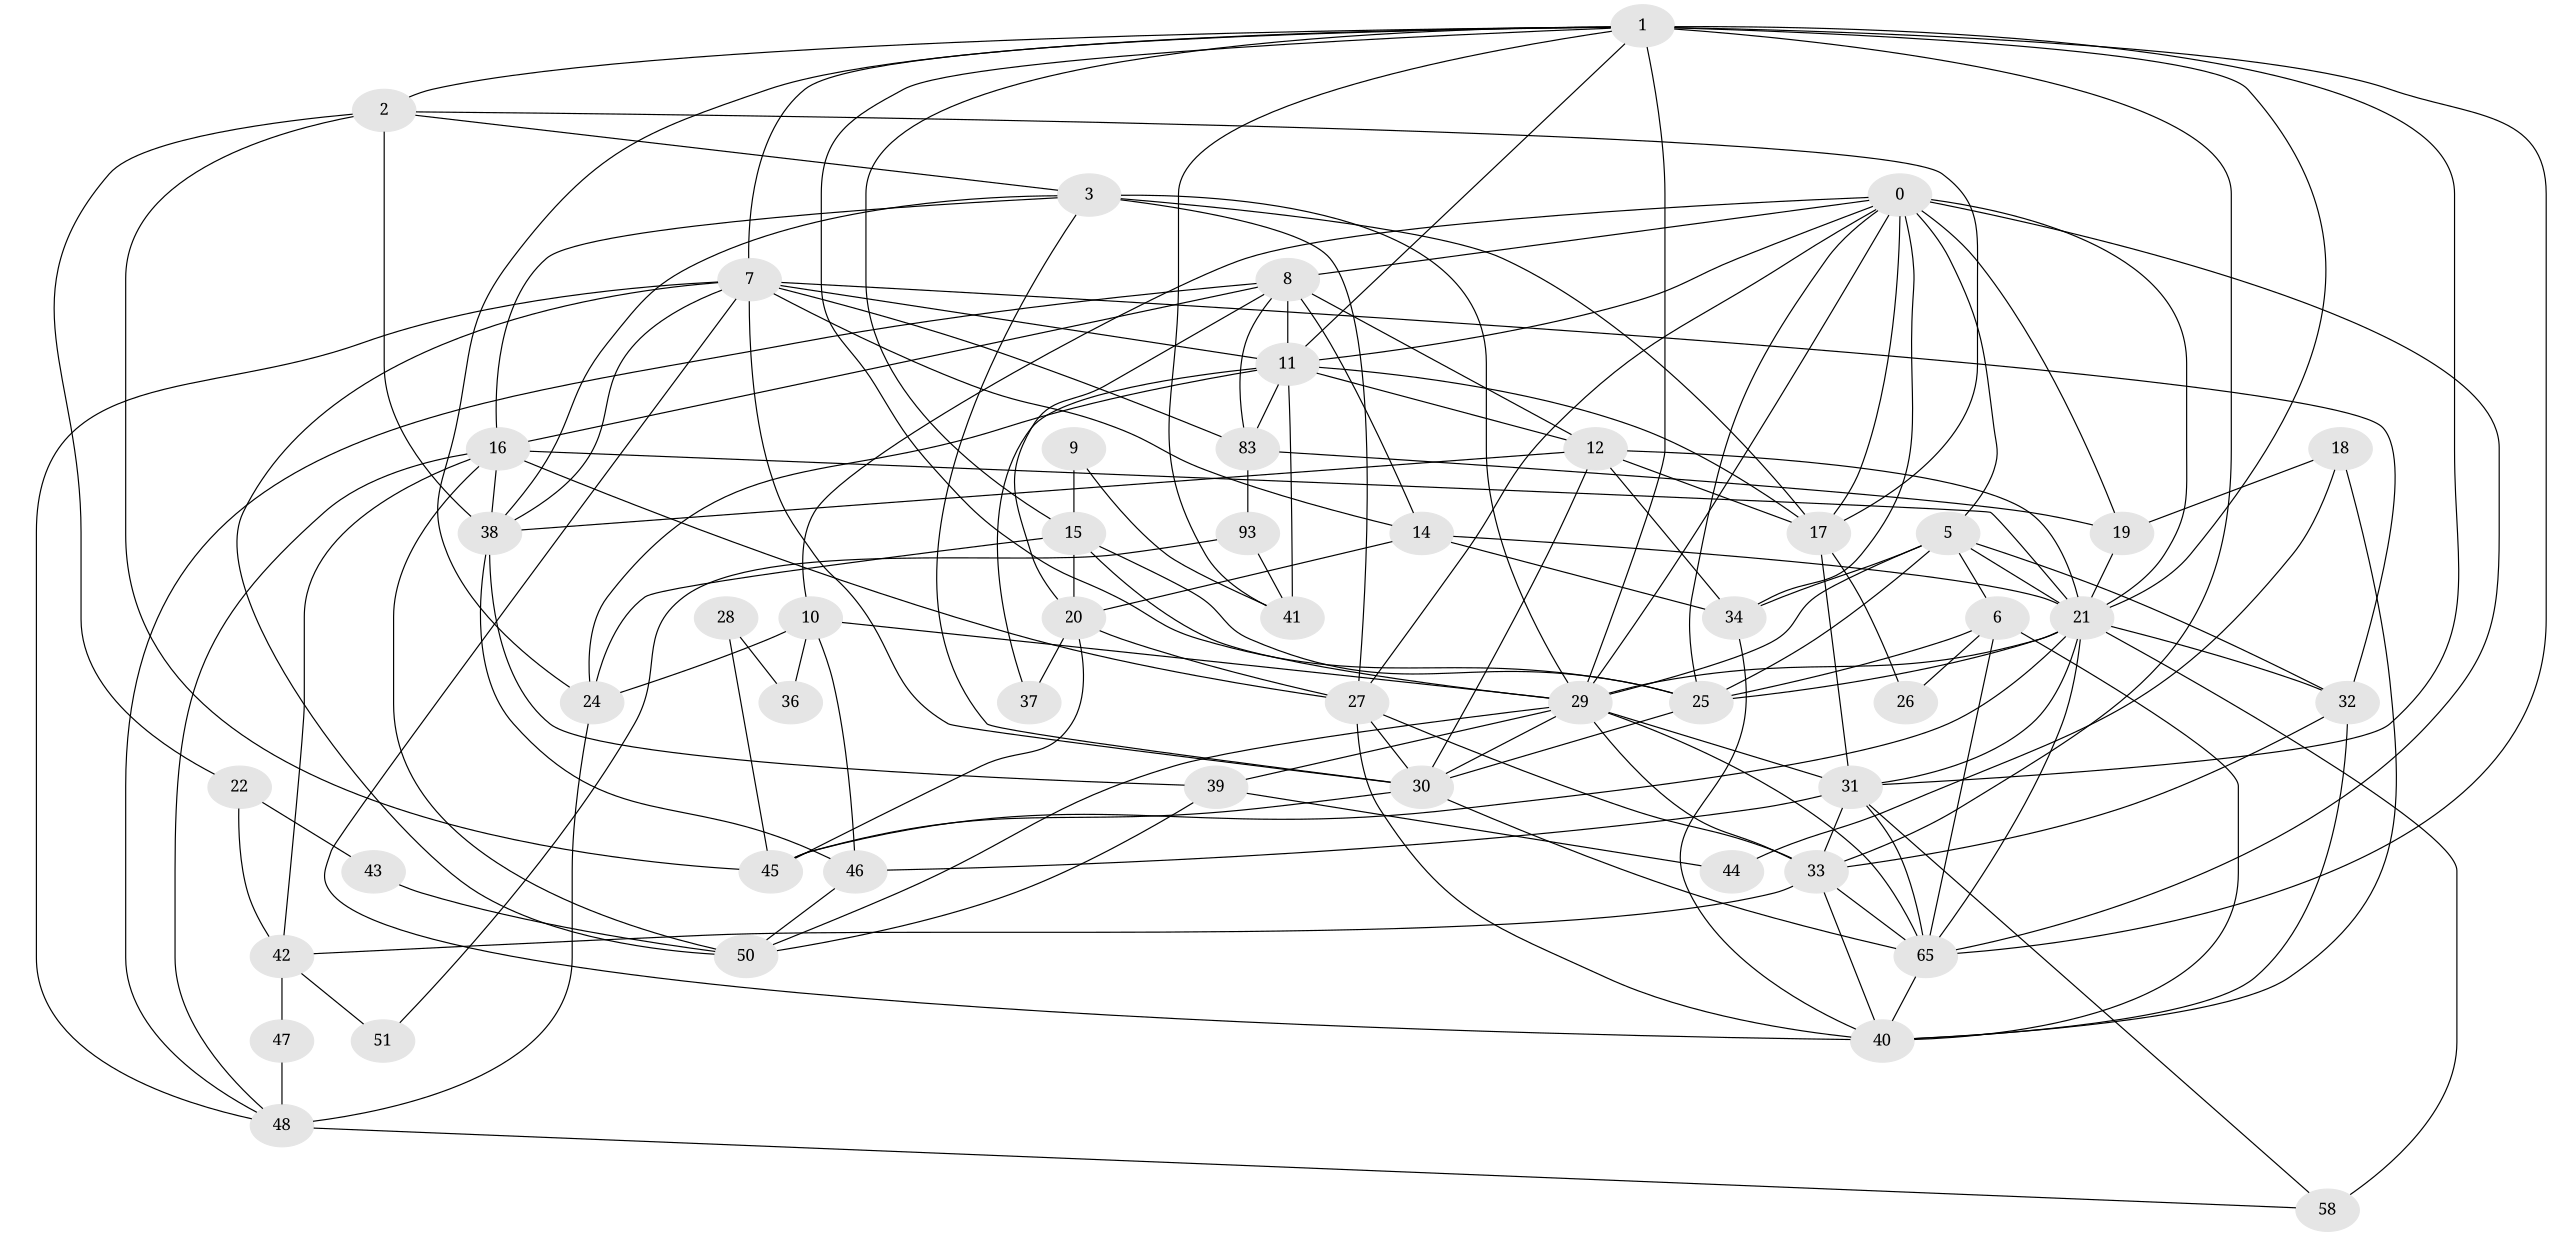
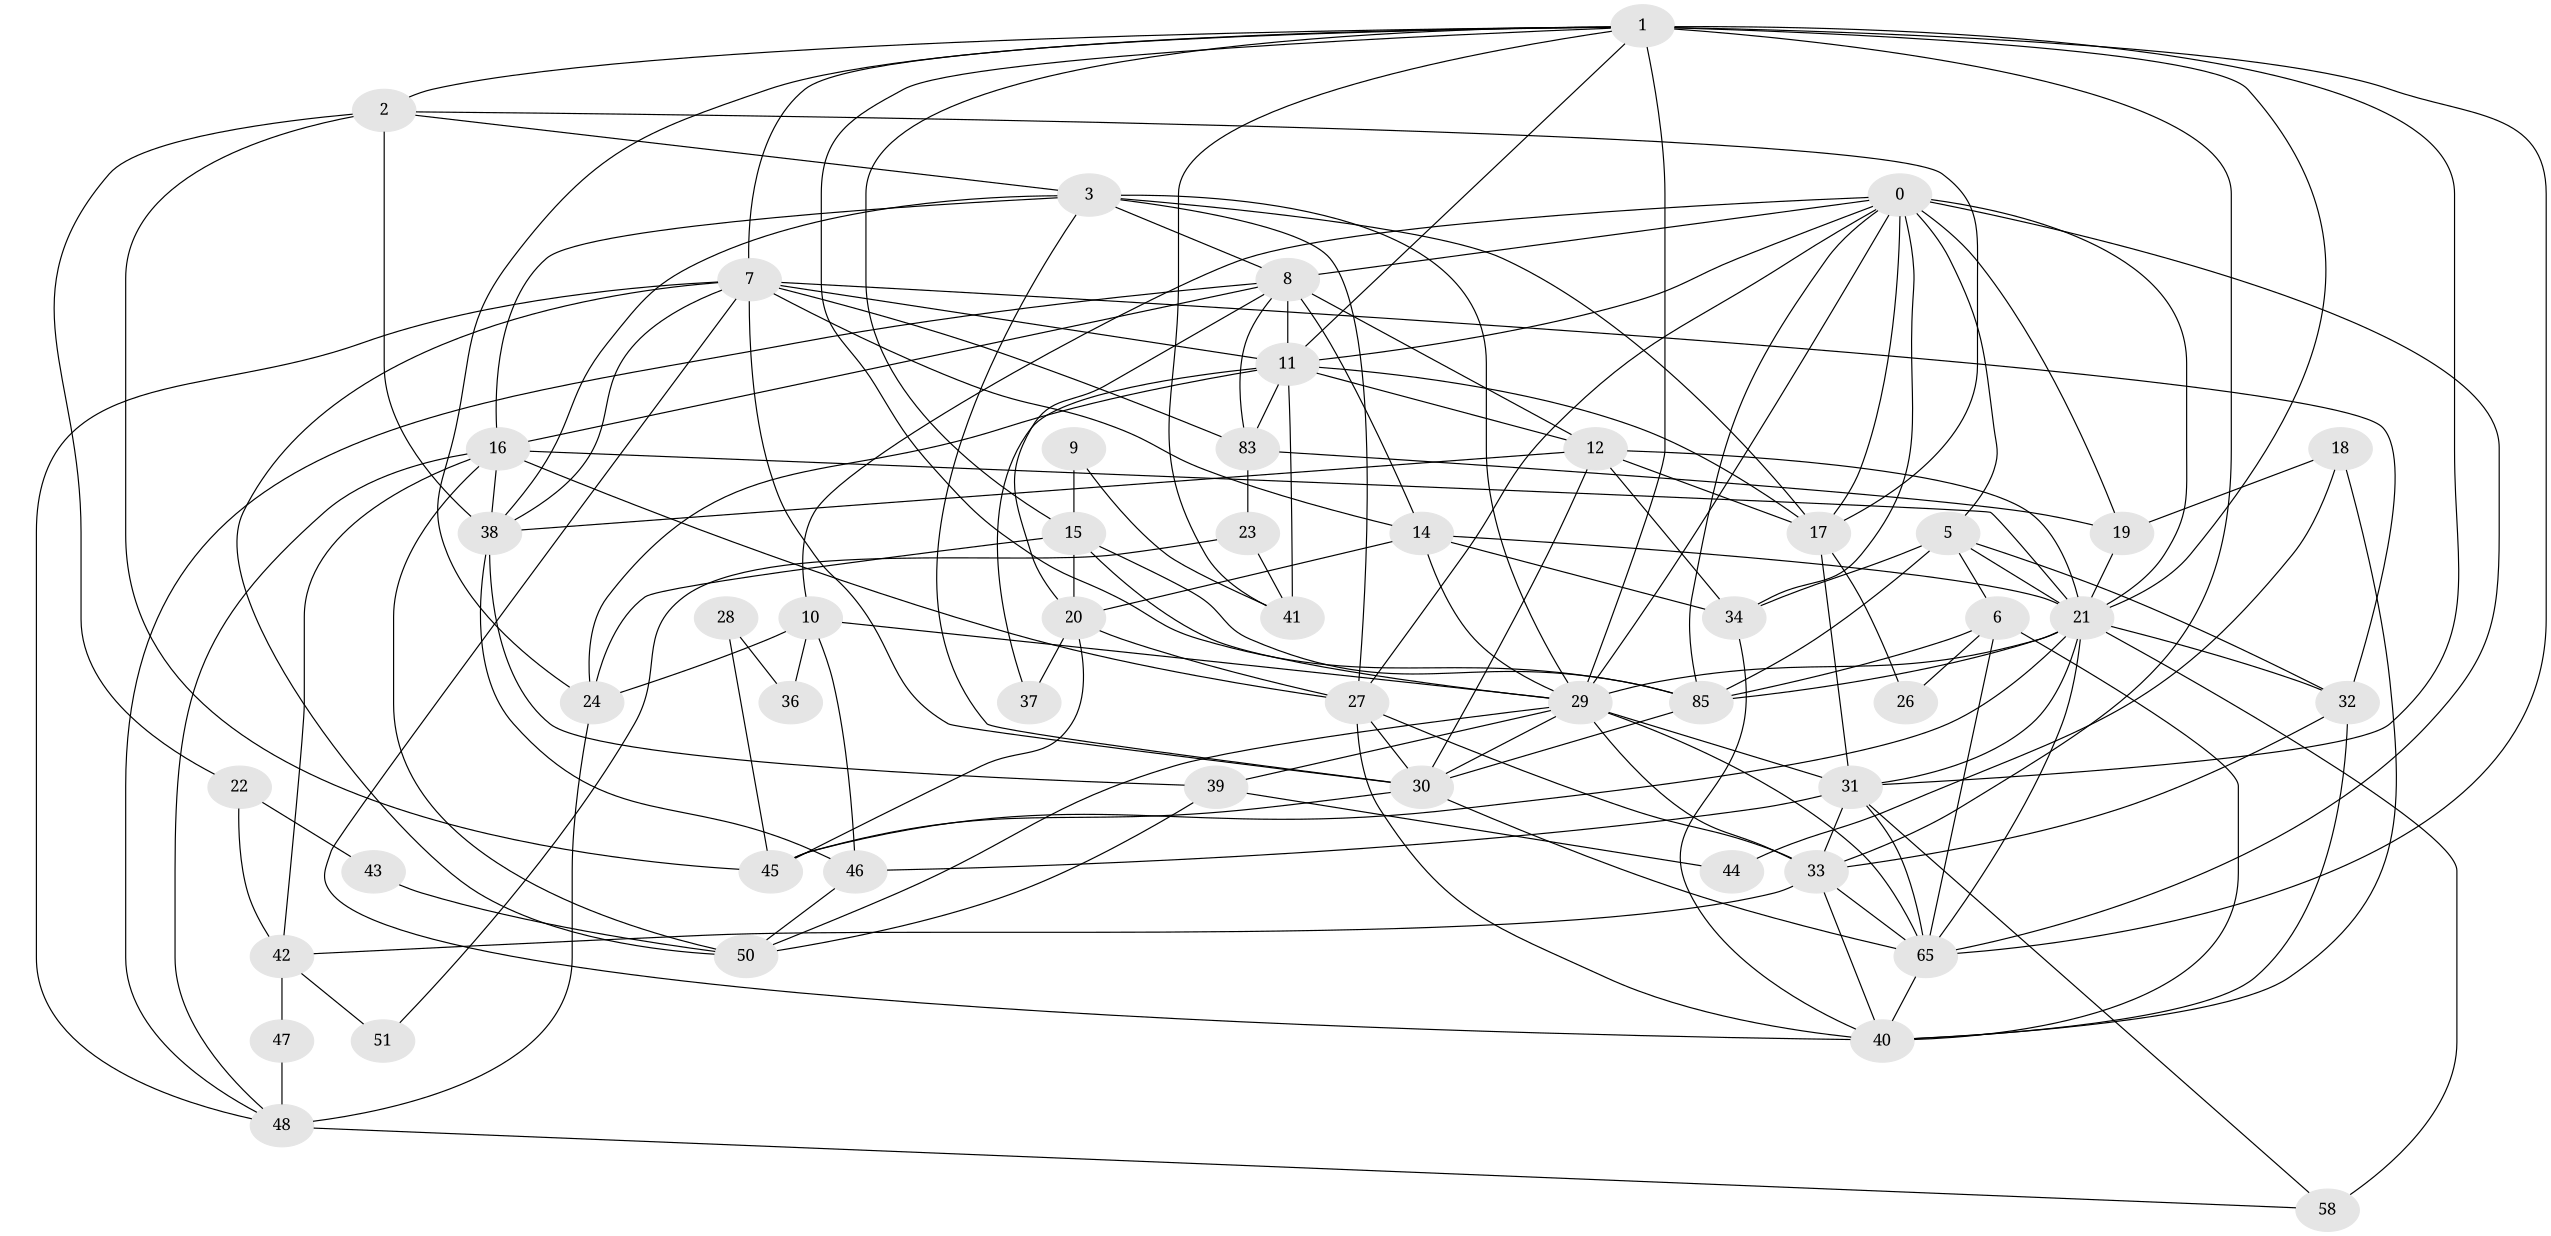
edge "3" -- "8": added
node "93": label "93" -> "23"
edge "5" -- "29": now "14" -- "29"
node "25": label "25" -> "85"
